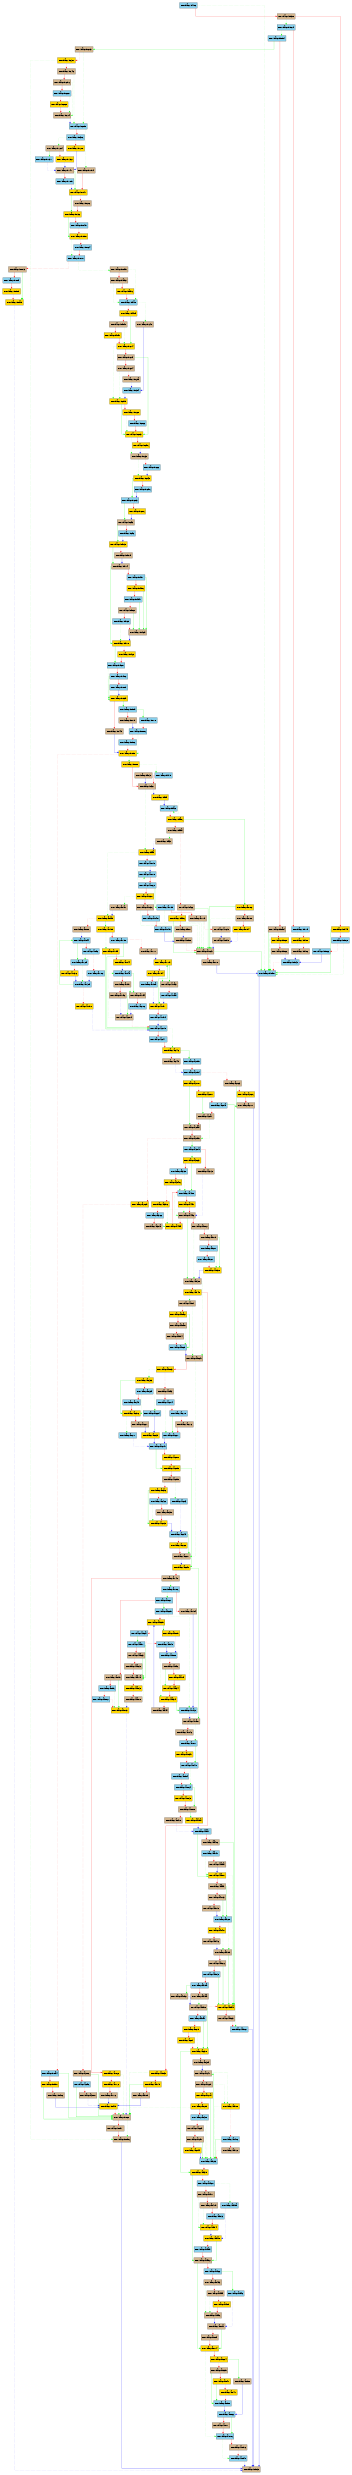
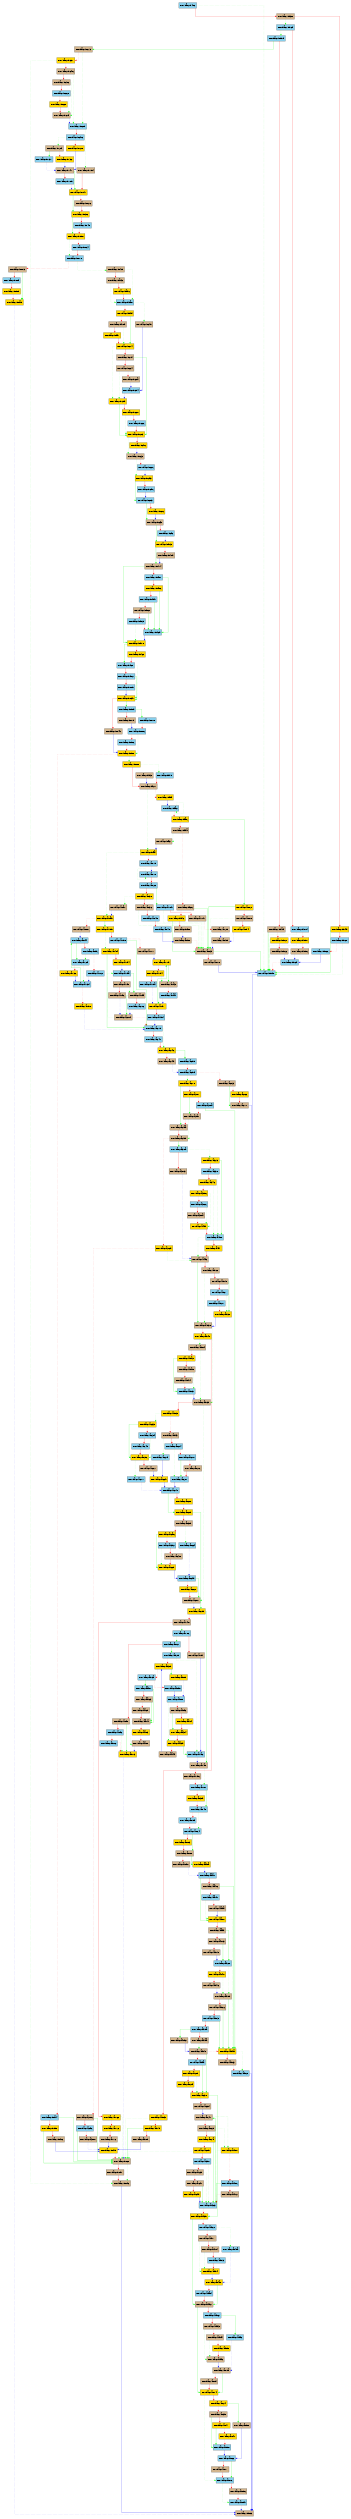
node "BB75a679d6d": fillcolor tan -> skyblue
edge "BB75a679f21" -> "BB75a679f9f": color blue -> red
edge "BB75a67a4f6" -> "BB75a67a4df": now "BB75a67a38a" -> "BB75a67a4df"
edge "BB75a67aa88" -> "BB75a67aa7a": reversed
